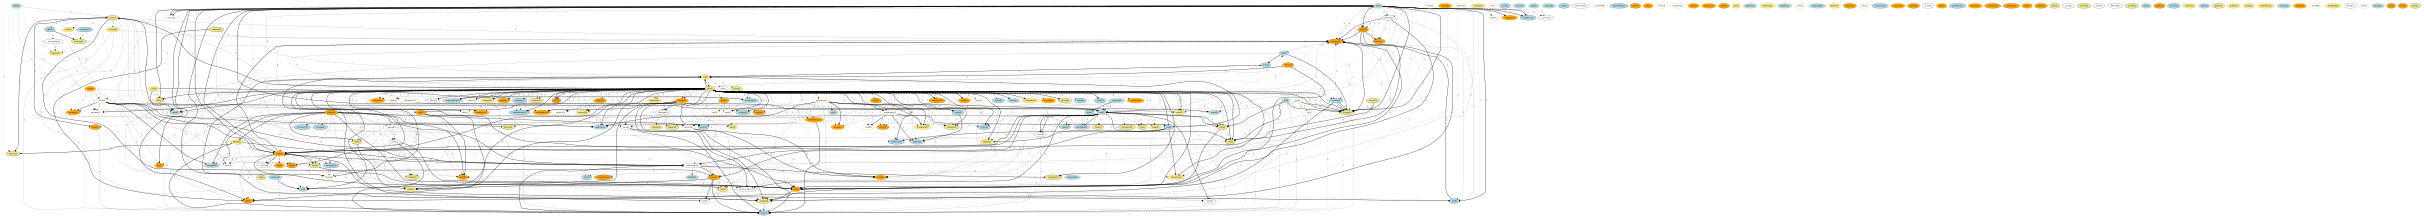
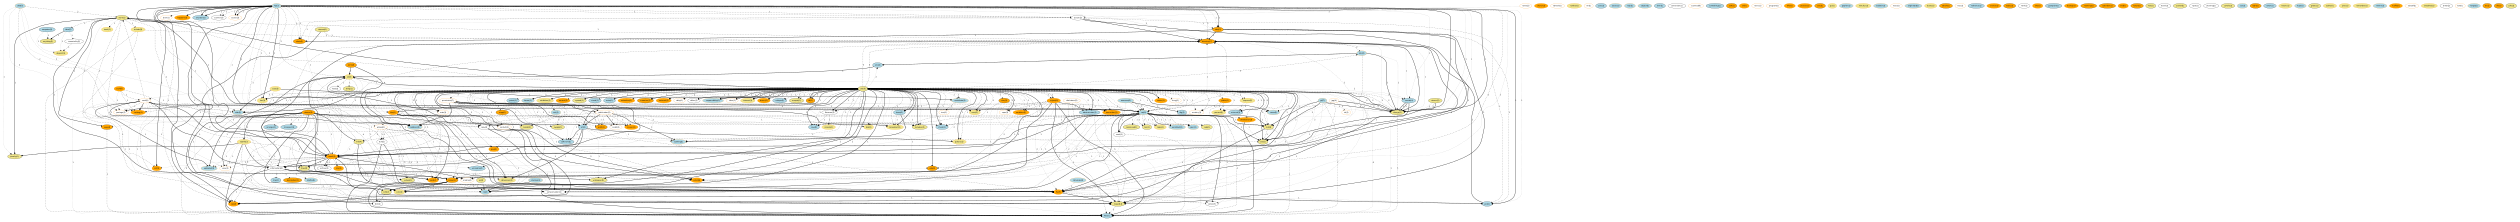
edge "stuff(3)" -> "contribute(2)": removed, label "1"
edge "give(3)" -> "usage(1)": reversed
edge "know(1)" -> "sort(2)": style dotted -> bold
